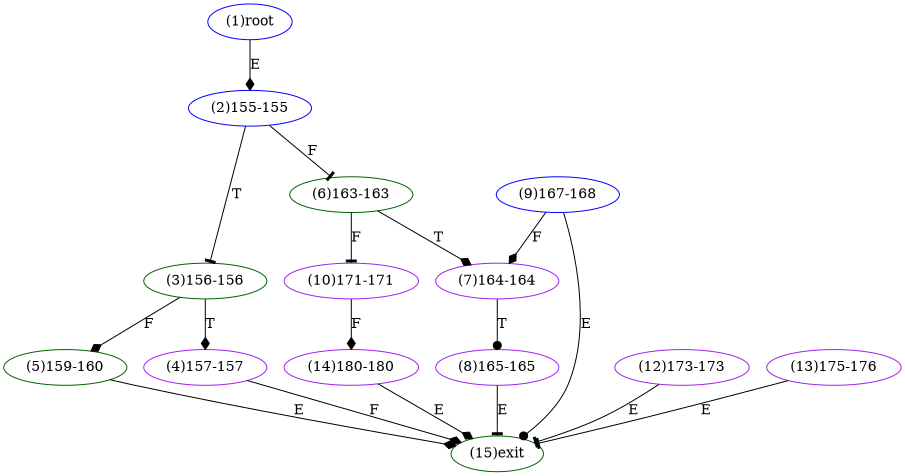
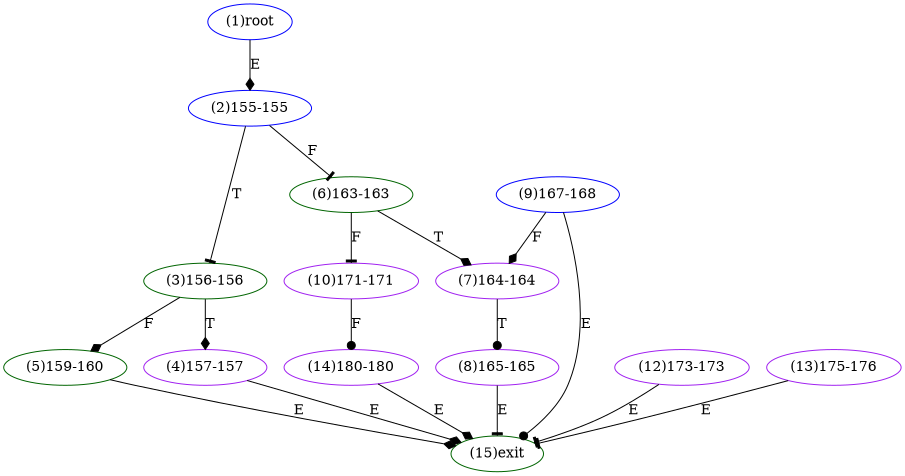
edge "(10)171-171" -> "(14)180-180": arrowhead diamond -> dot
edge "(4)157-157" -> "(15)exit": label "F" -> "E"
